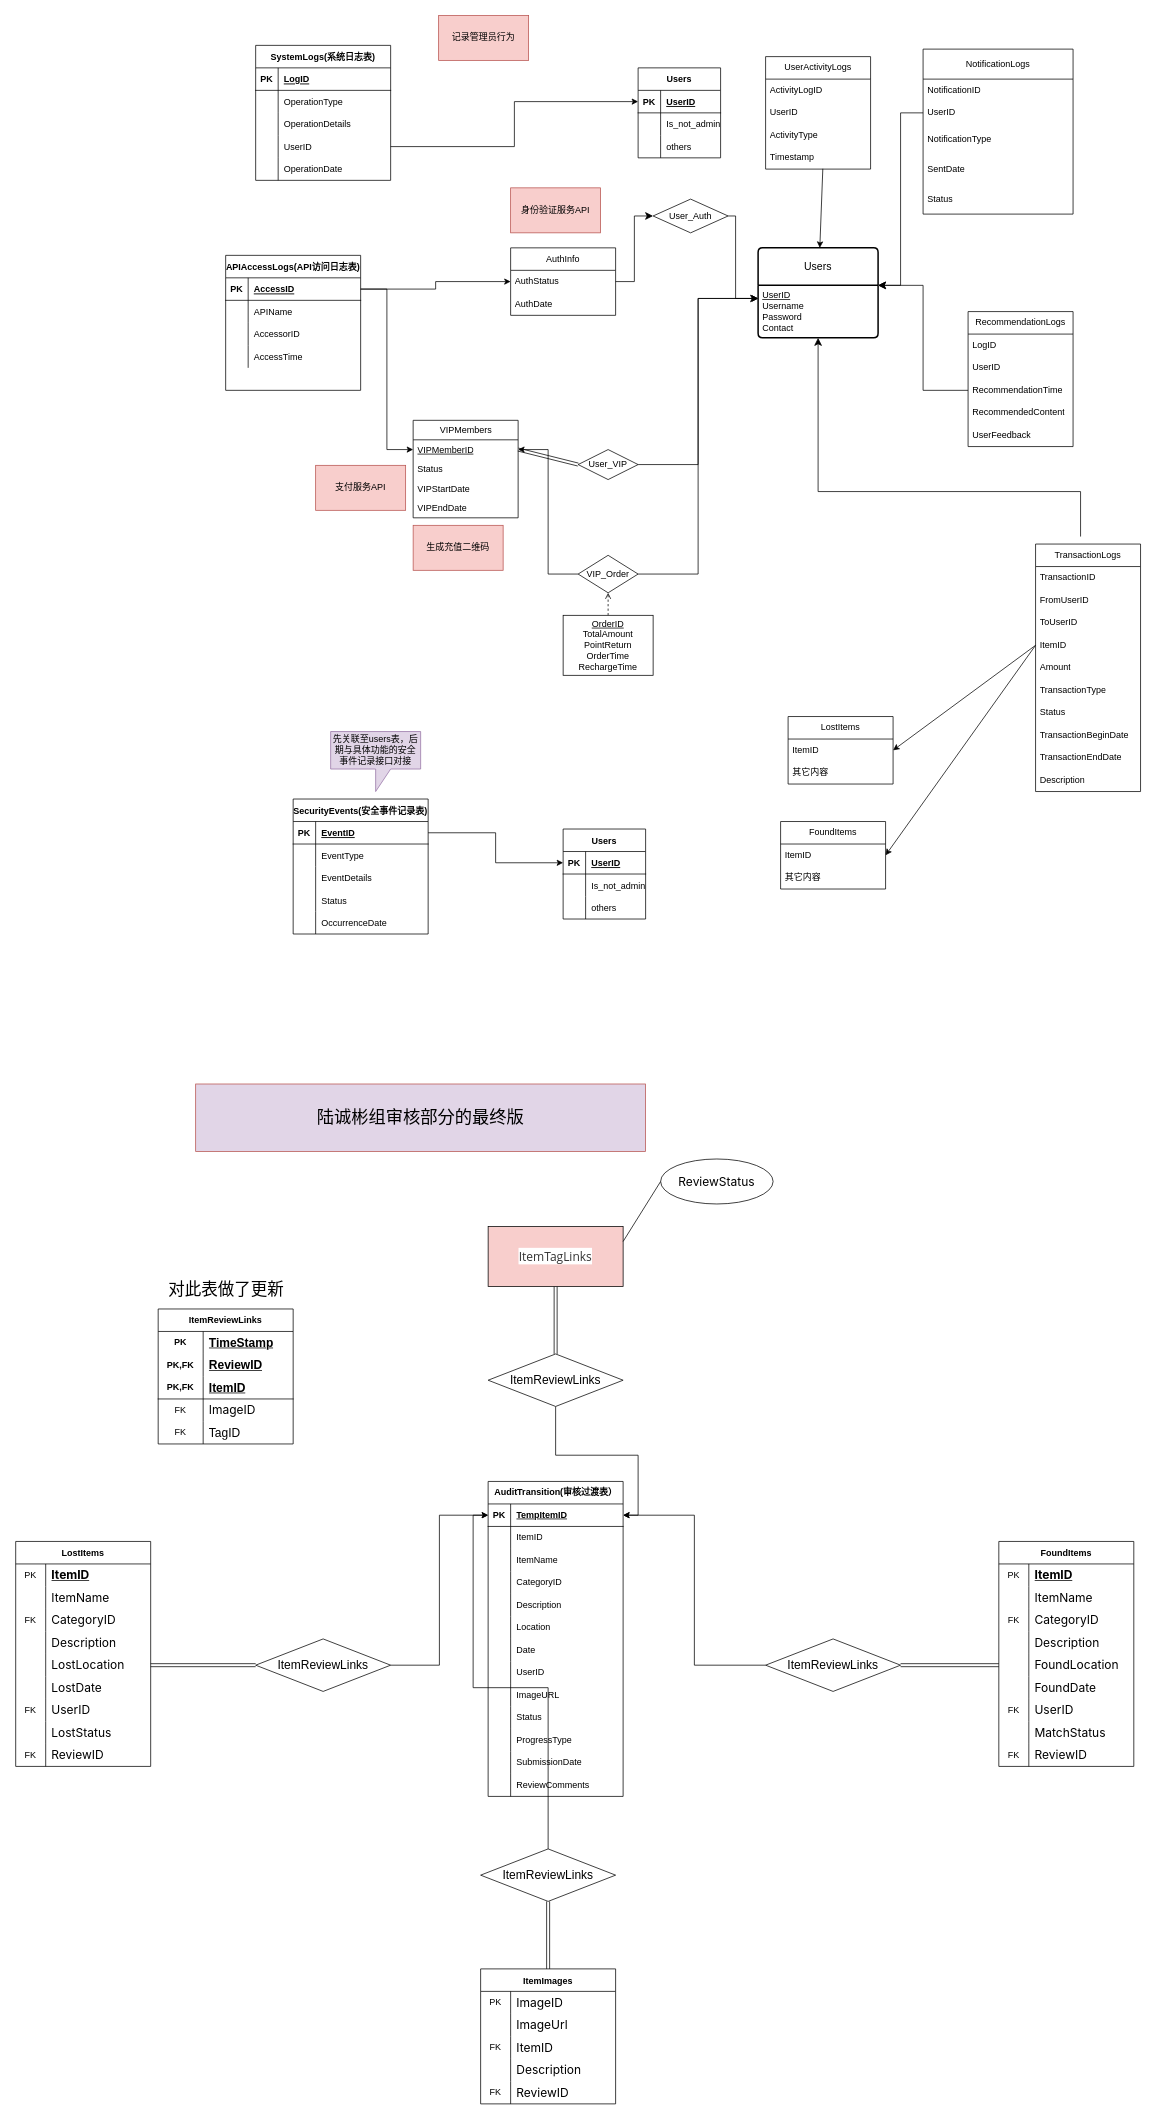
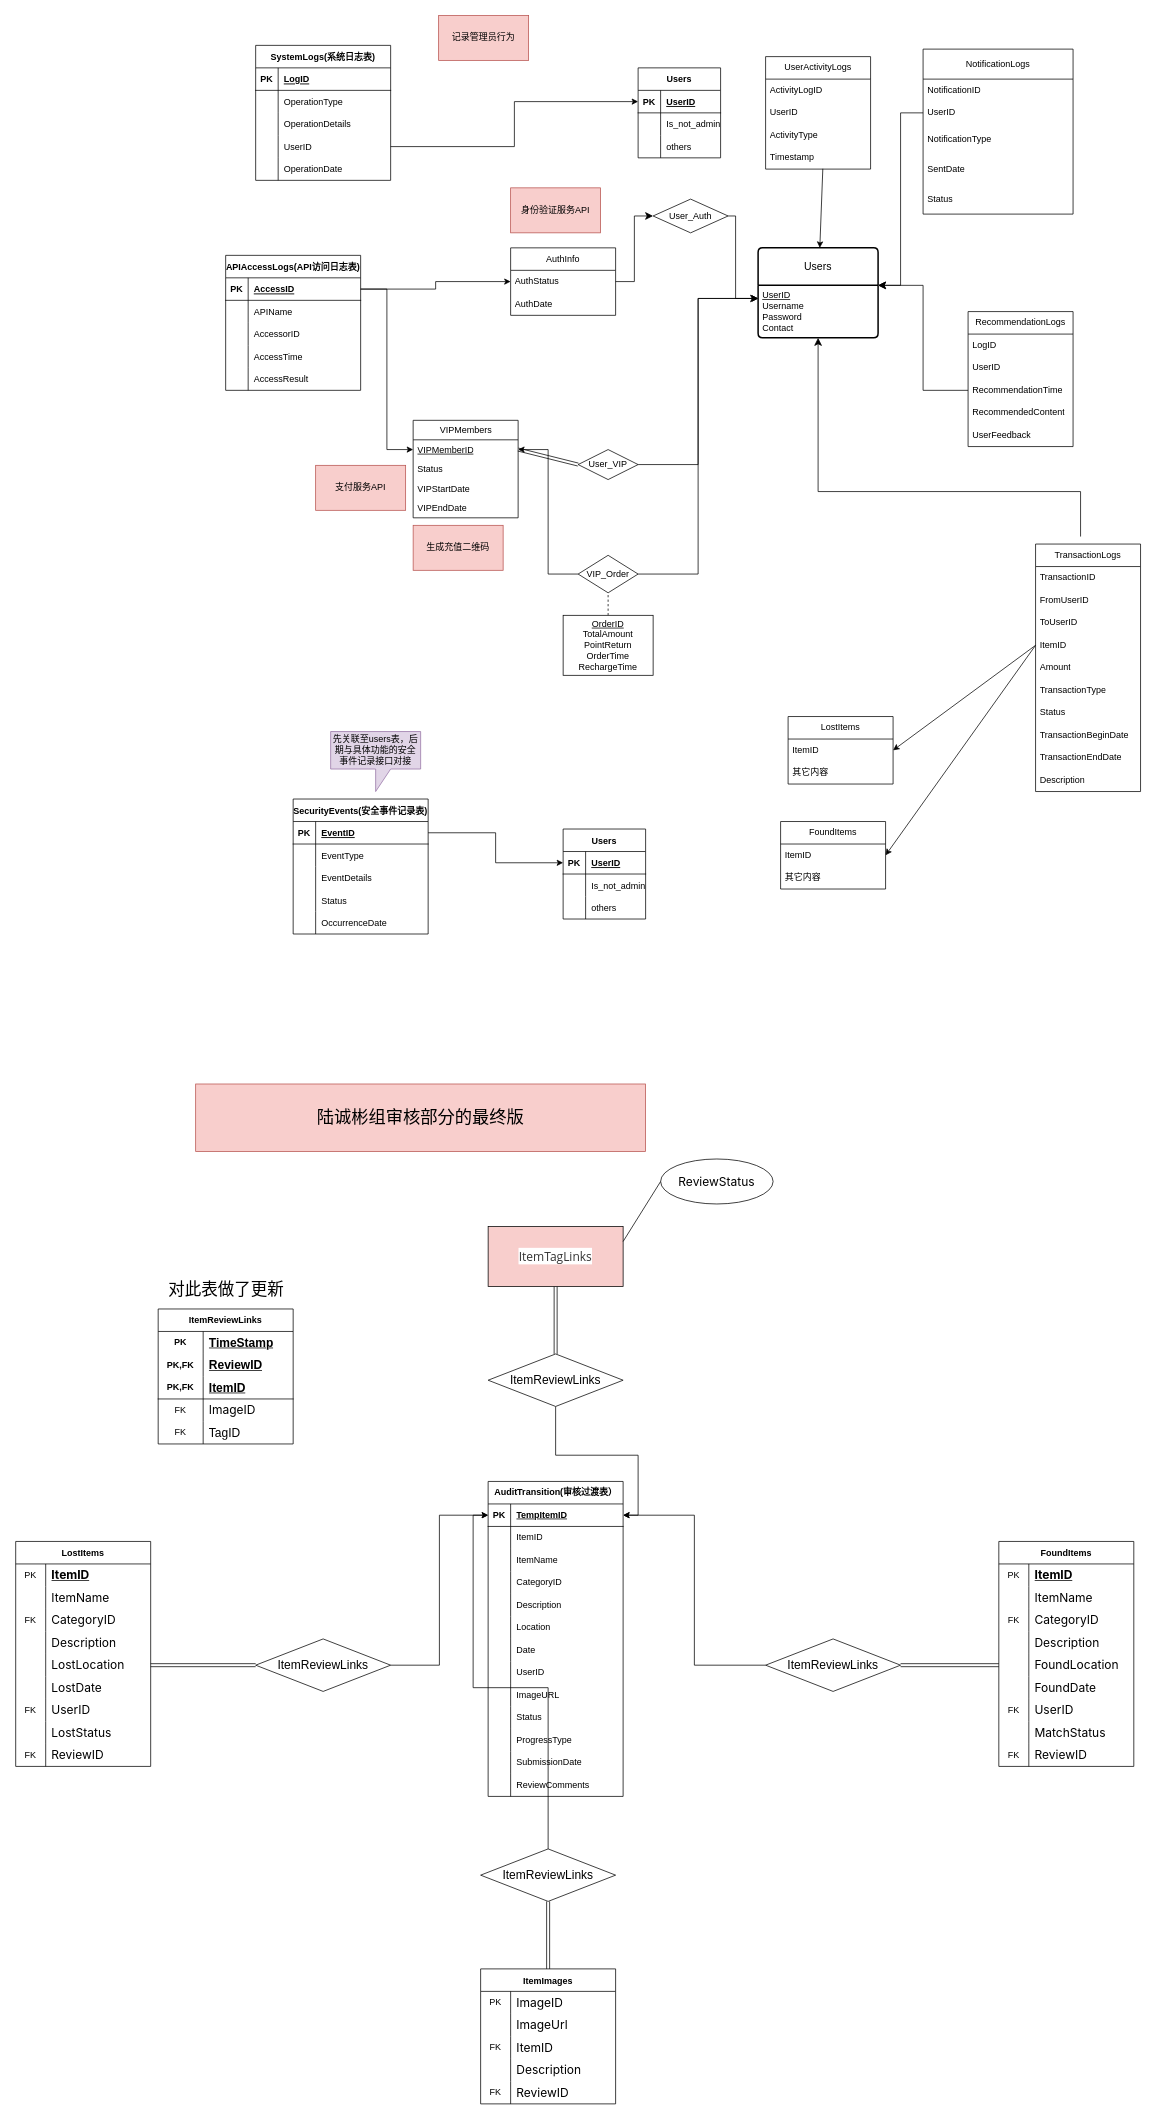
node "AccessResult": added
edge "OrderID TotalAmount PointReturn OrderTime RechargeTime" -> "VIP_Order": arrowhead open -> none
node "陆诚彬组审核部分的最终版": fillcolor #e1d5e7 -> #f8cecc
